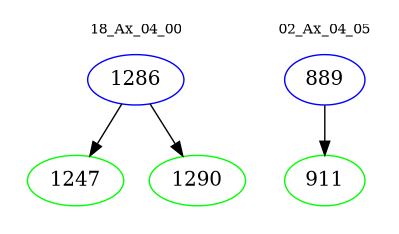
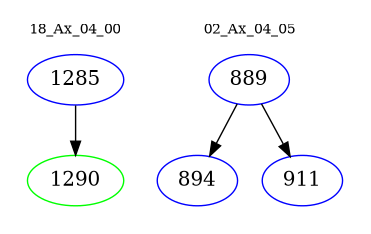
node "1286": label "1286" -> "1285"
node "1247": removed
node "894": added
node "911": color green -> blue
